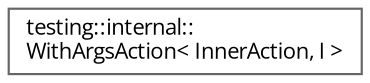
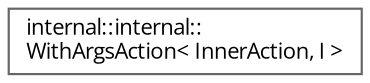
node "testing::internal:: WithArgsAction< InnerAction, I >": label "testing::internal:: WithArgsAction< InnerAction, I >" -> "internal::internal:: WithArgsAction< InnerAction, I >"
